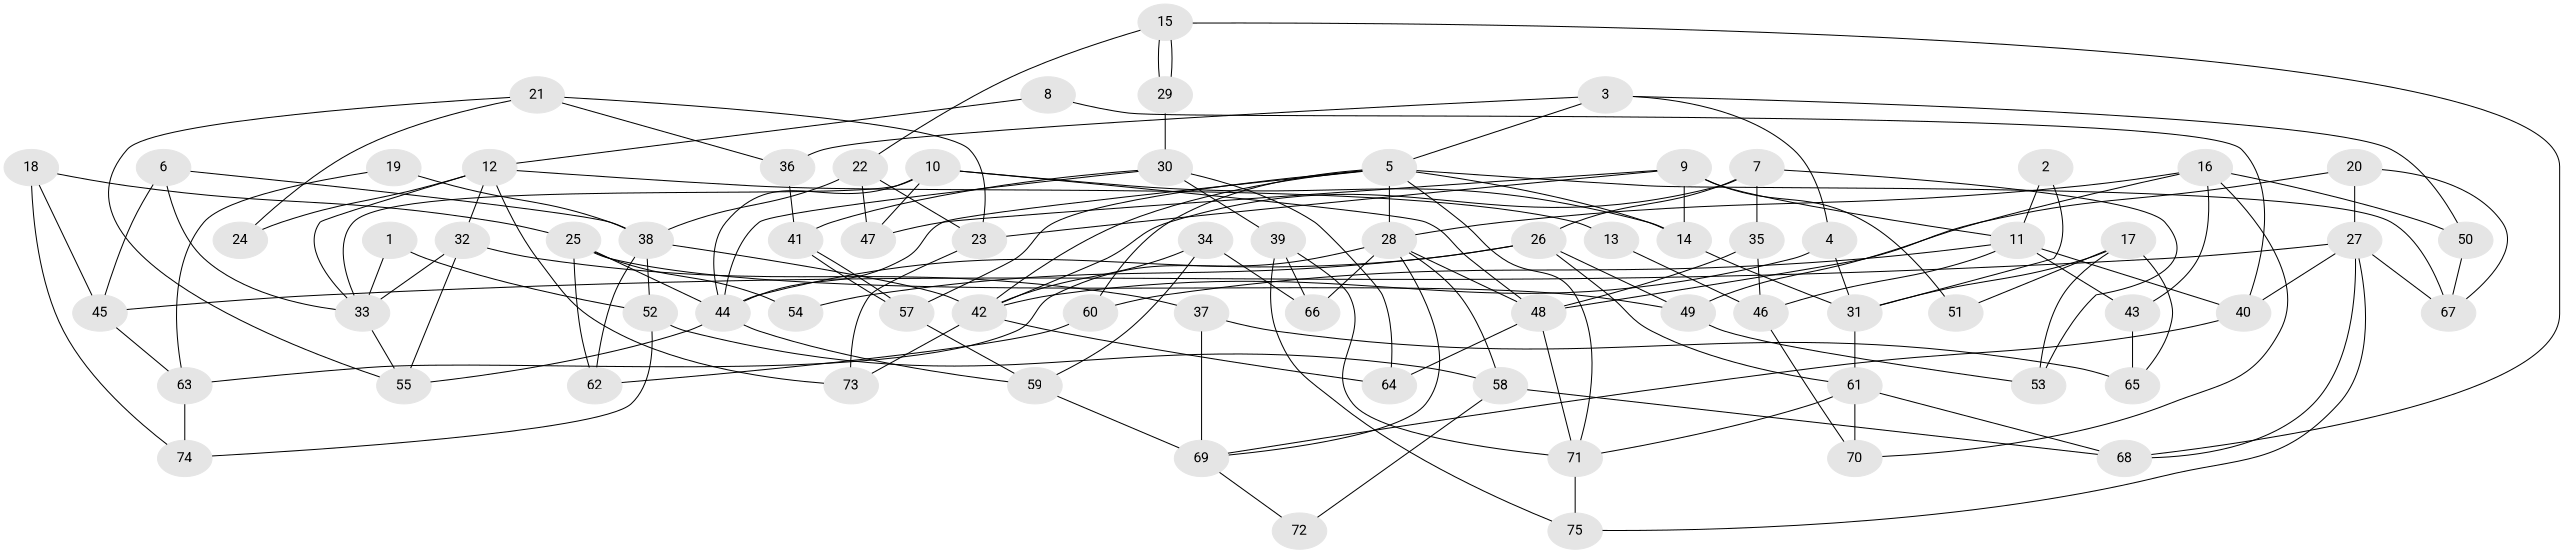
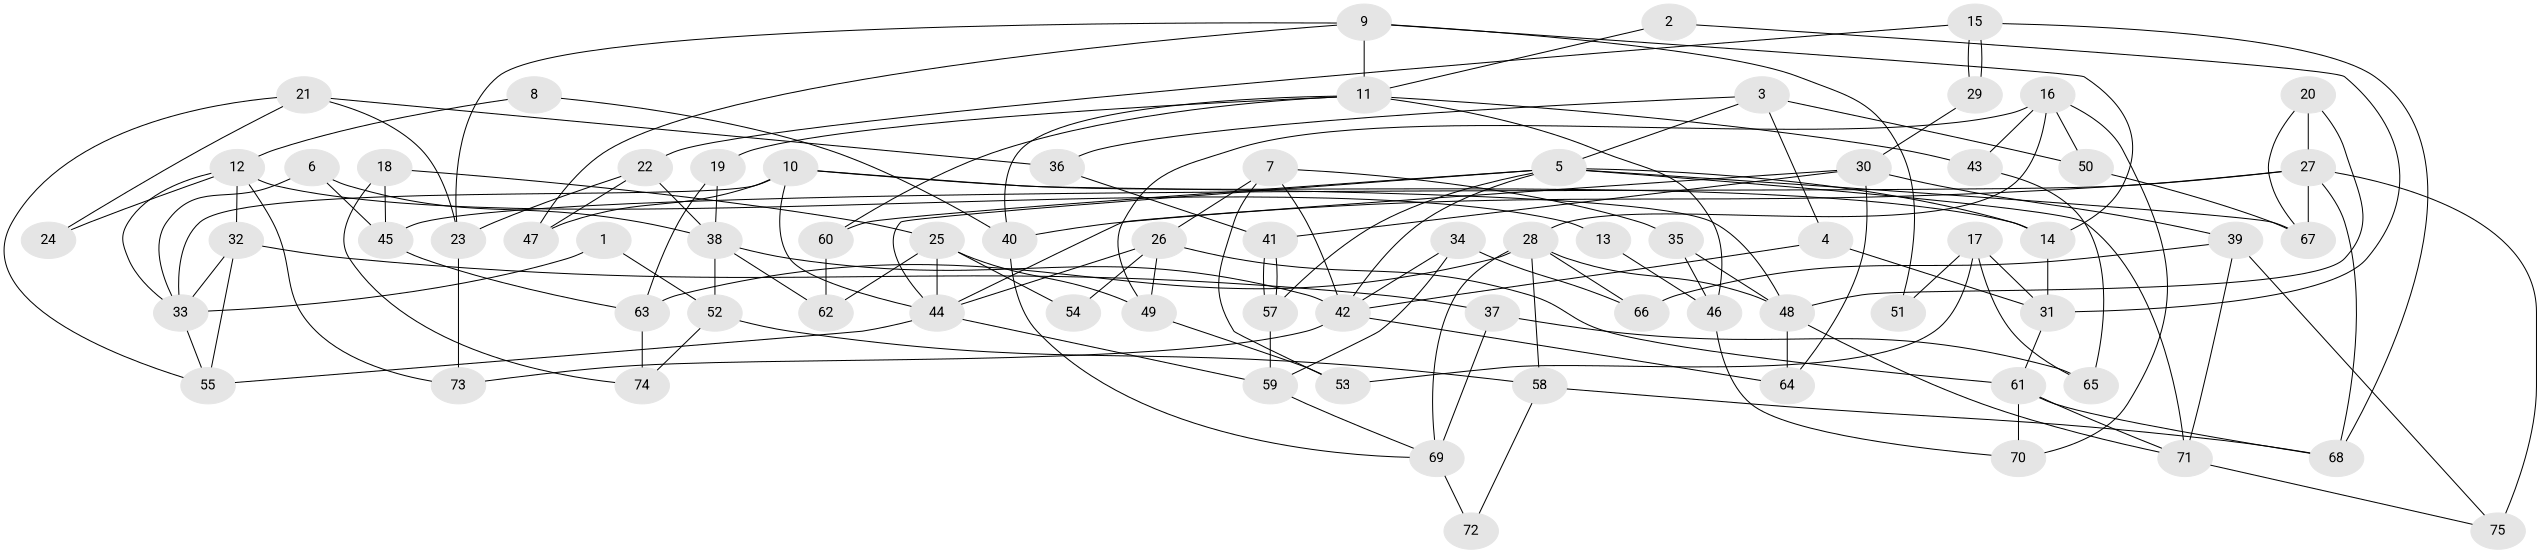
edge "11" -- "19": added
edge "5" -- "28": removed
